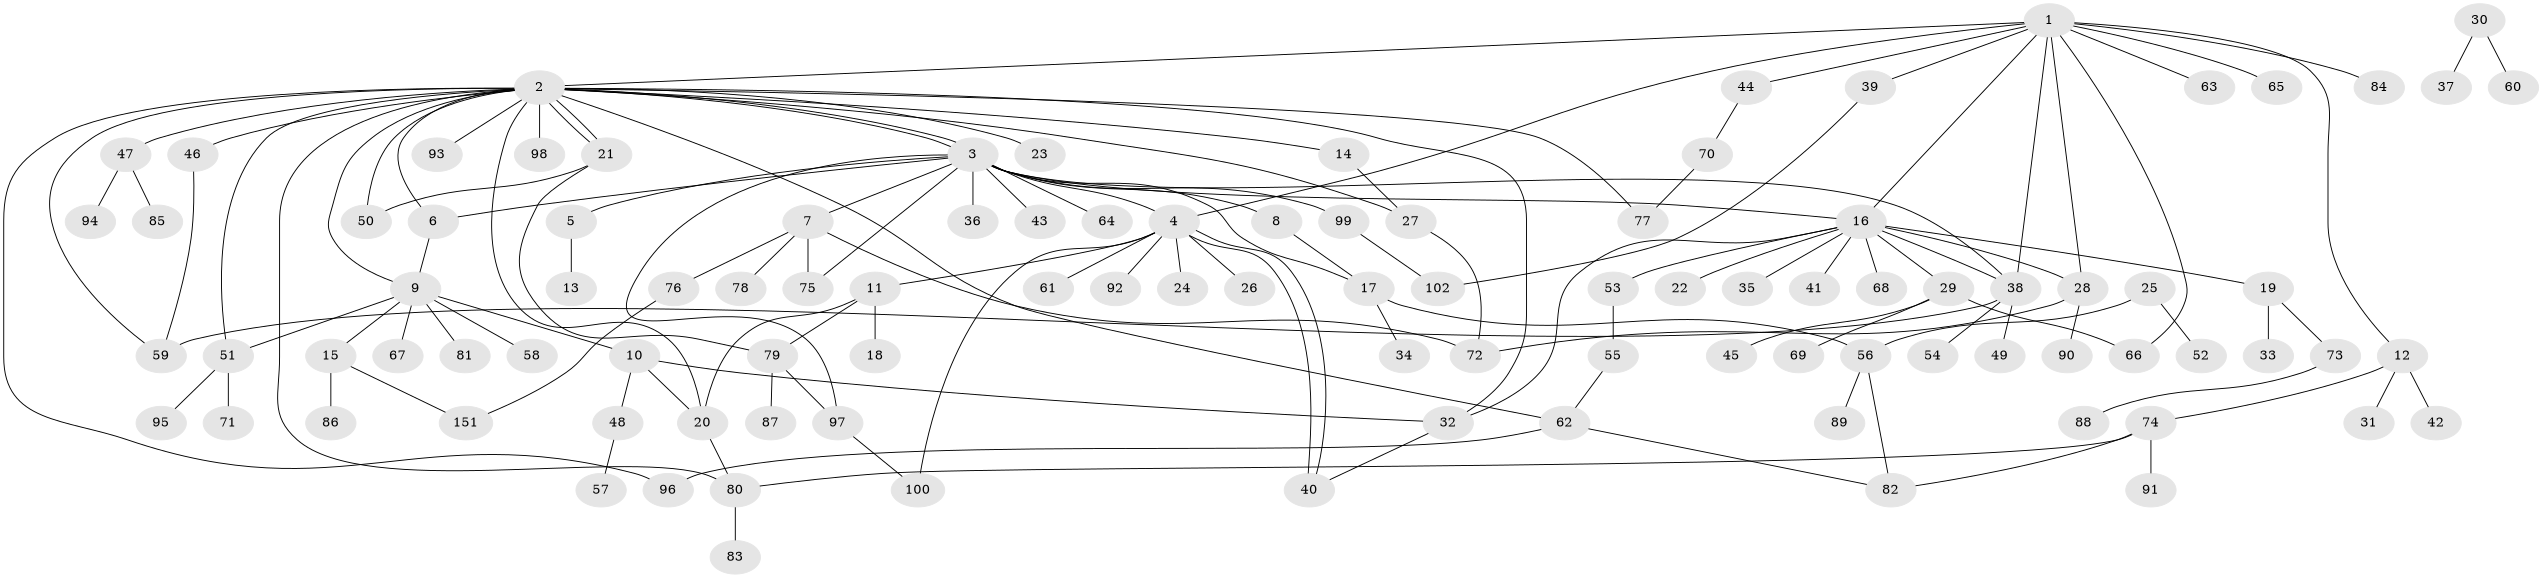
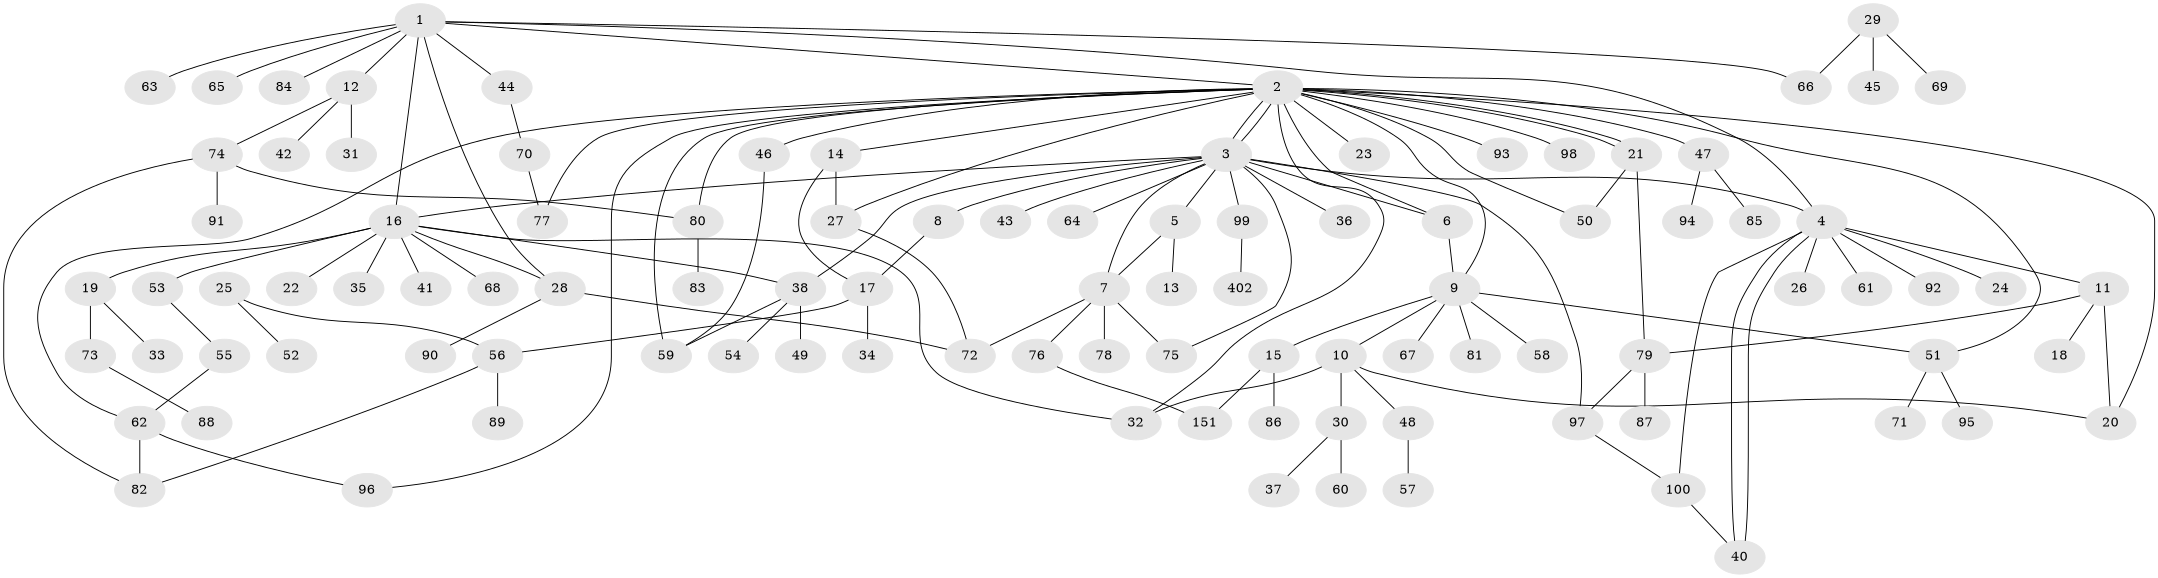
node "39": removed
edge "1" -- "38": removed
edge "3" -- "17": now "14" -- "17"
edge "5" -- "7": added
edge "16" -- "29": removed
node "102": label "102" -> "402"
edge "10" -- "30": added
edge "20" -- "80": removed
edge "32" -- "40": now "100" -- "40"
